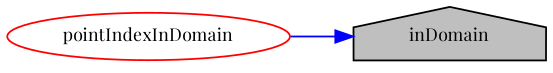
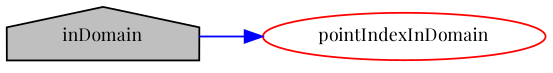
edge "pointIndexInDomain" -> "inDomain": reversed
